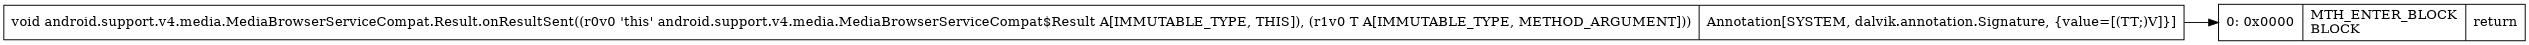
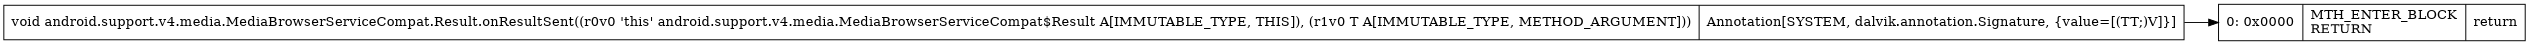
node "0: 0x0000": text "BLOCK" -> "RETURN"
